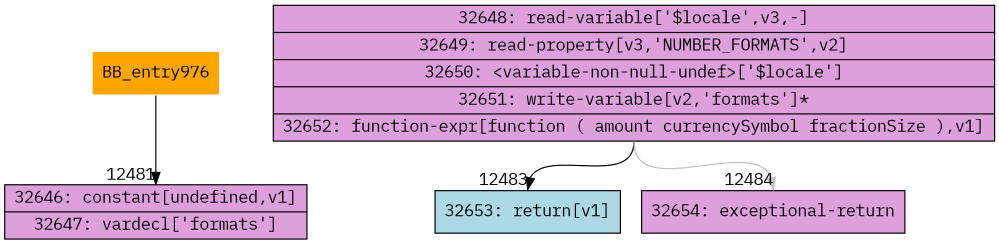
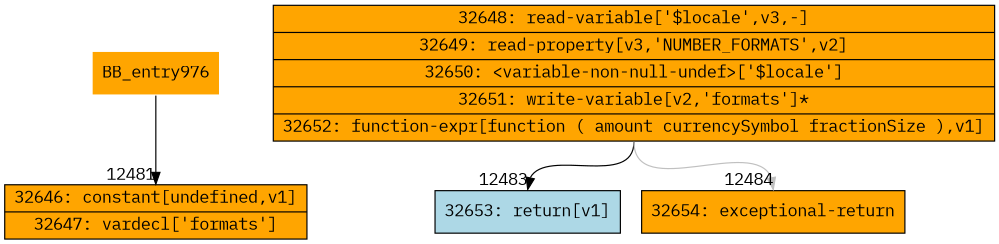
node "32648: read-variable['$locale',v3,-]": fillcolor plum -> orange
node "32646: constant[undefined,v1]": fillcolor plum -> orange
node "32654: exceptional-return": fillcolor plum -> orange
